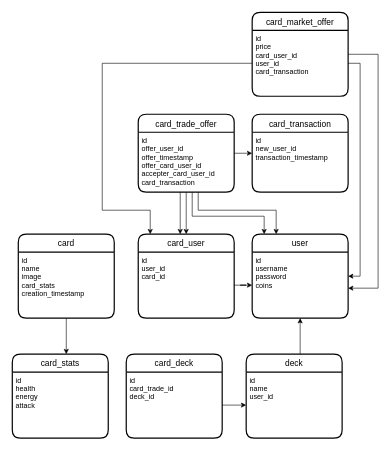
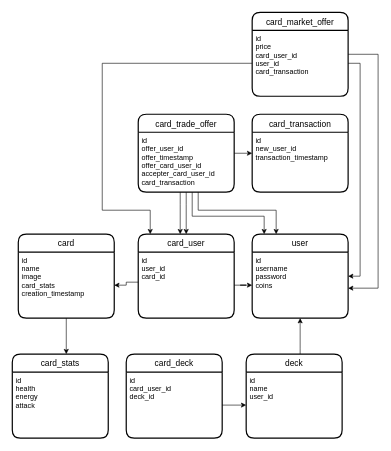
edge "card_user" -> "id name image card_stats creation_timestamp": added
node "id card_trade_id deck_id": label "id card_trade_id deck_id" -> "id card_user_id deck_id"
